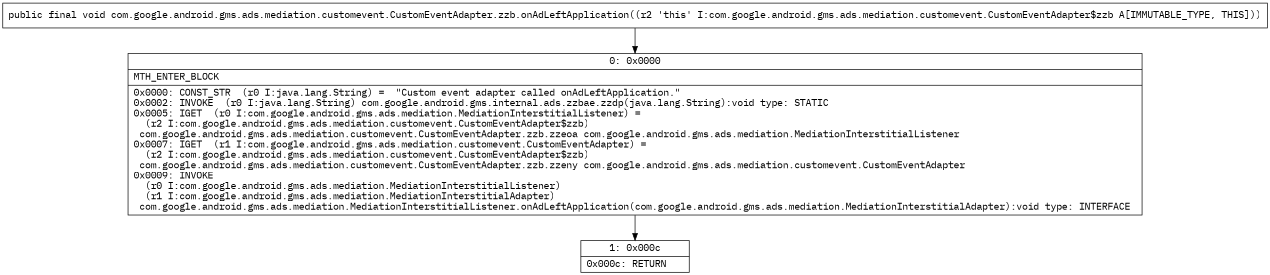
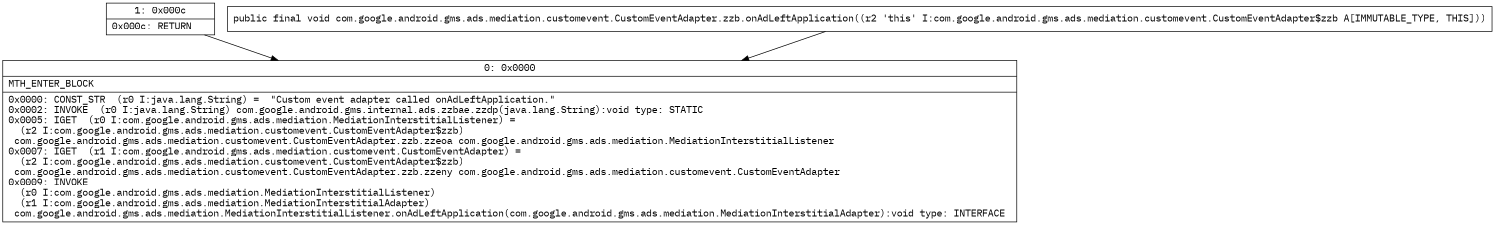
edge "0: 0x0000" -> "1: 0x000c": reversed
